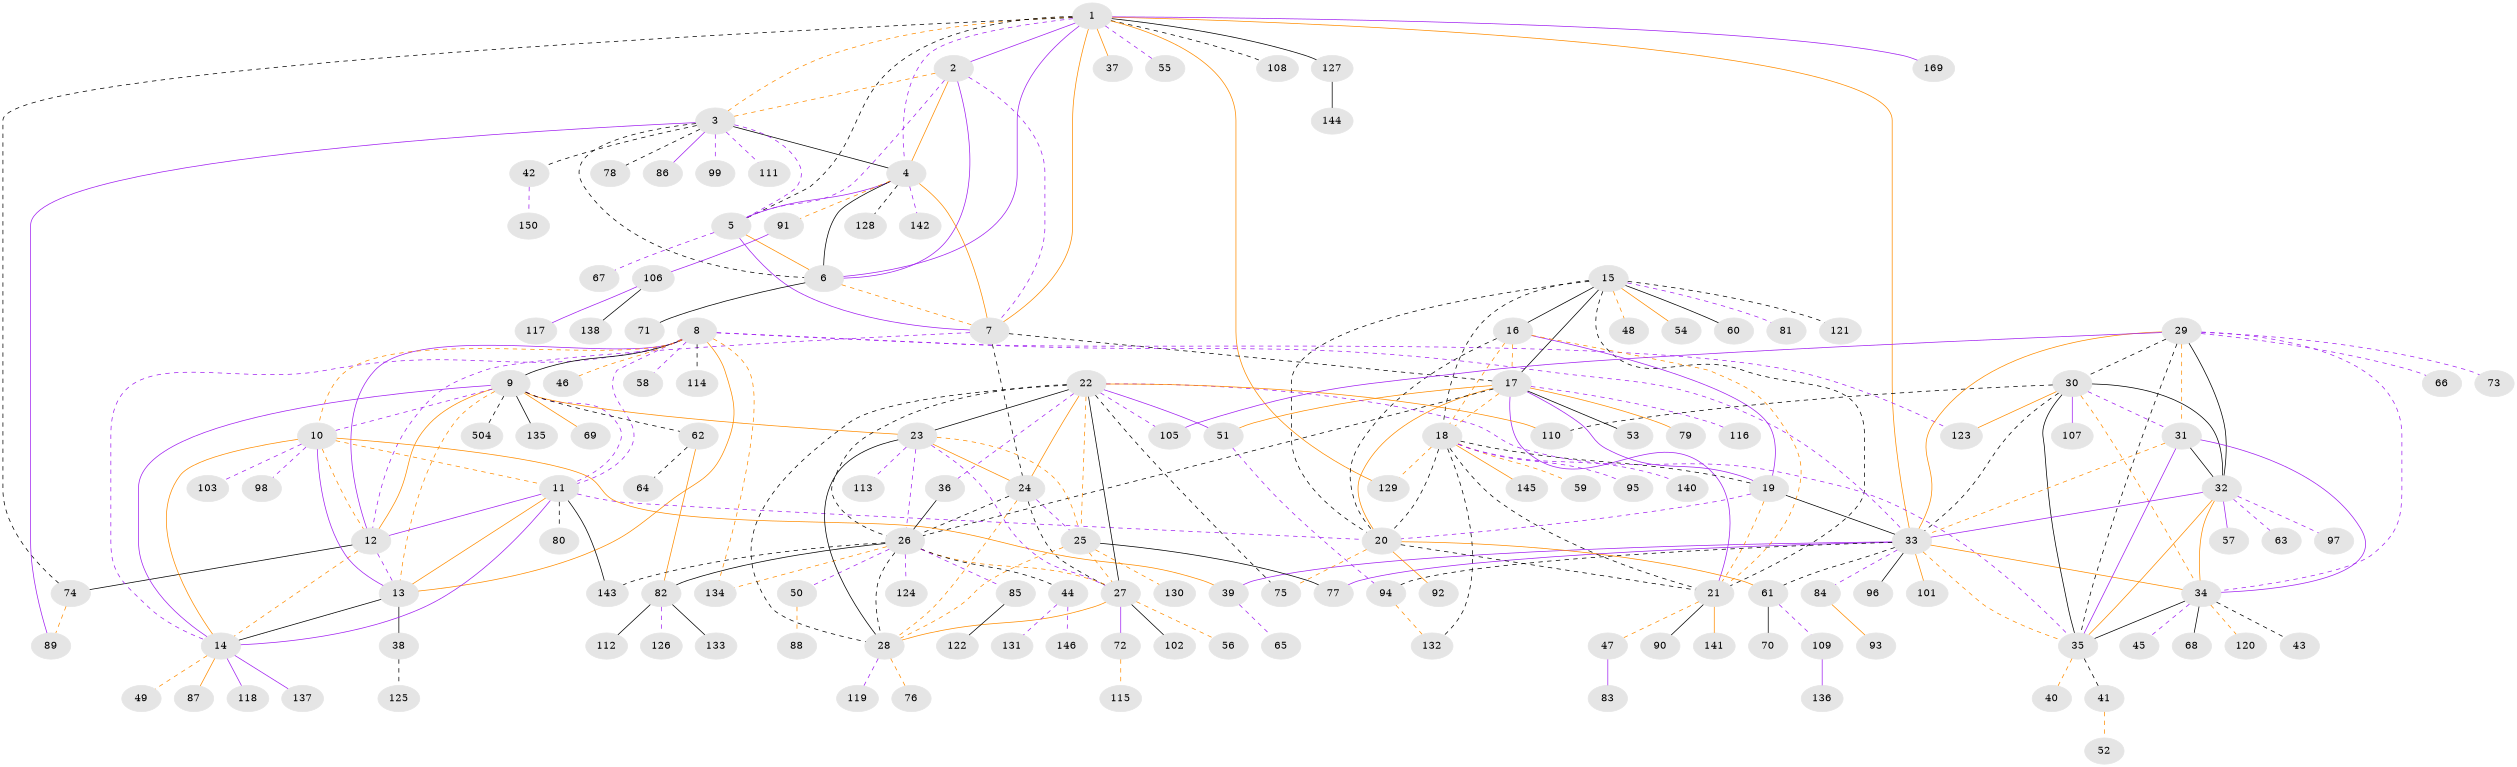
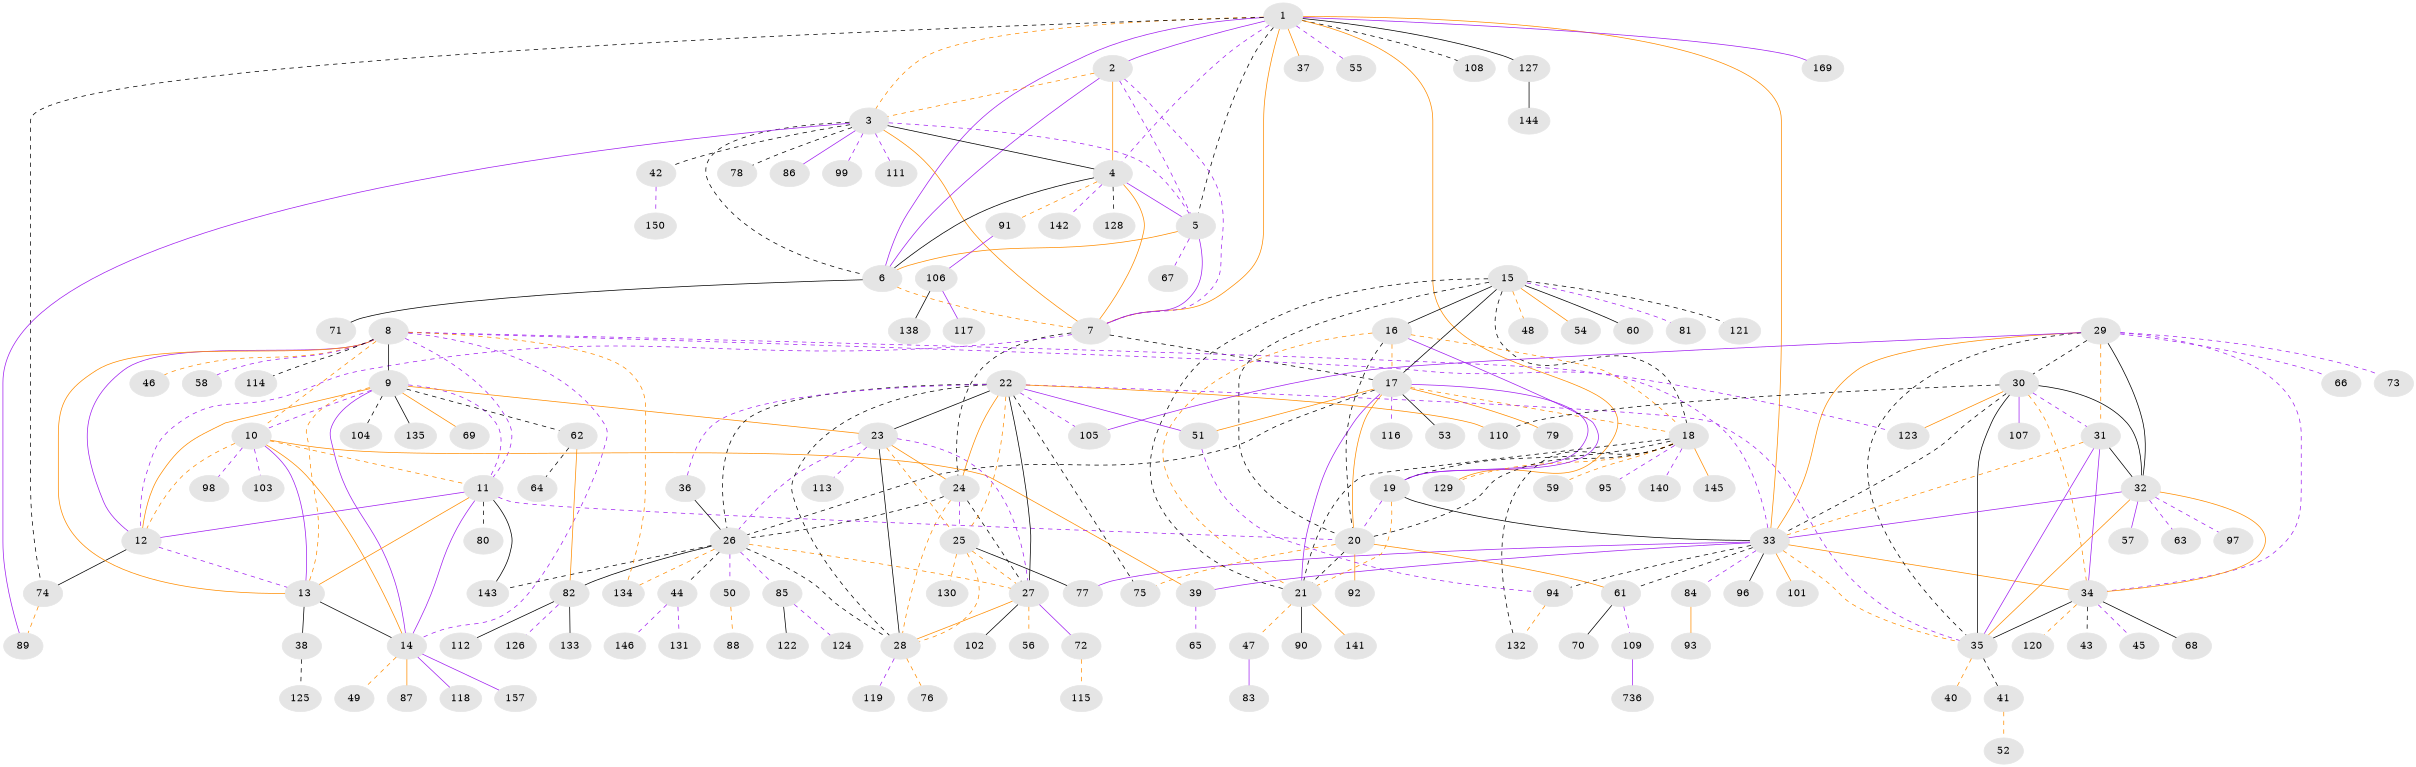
edge "3" -- "7": added
node "504": label "504" -> "104"
edge "26" -- "124": now "85" -- "124"
edge "12" -- "14": removed
node "137": label "137" -> "157"
node "136": label "136" -> "736"
